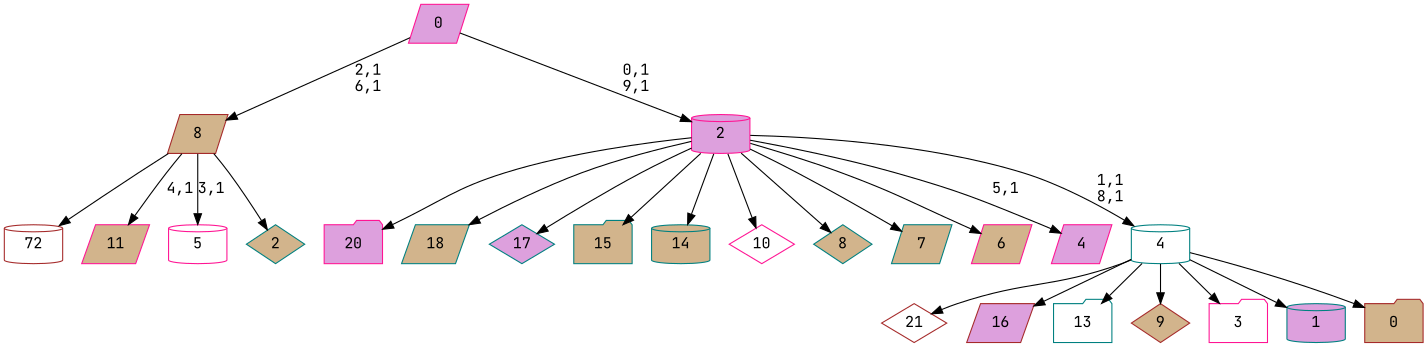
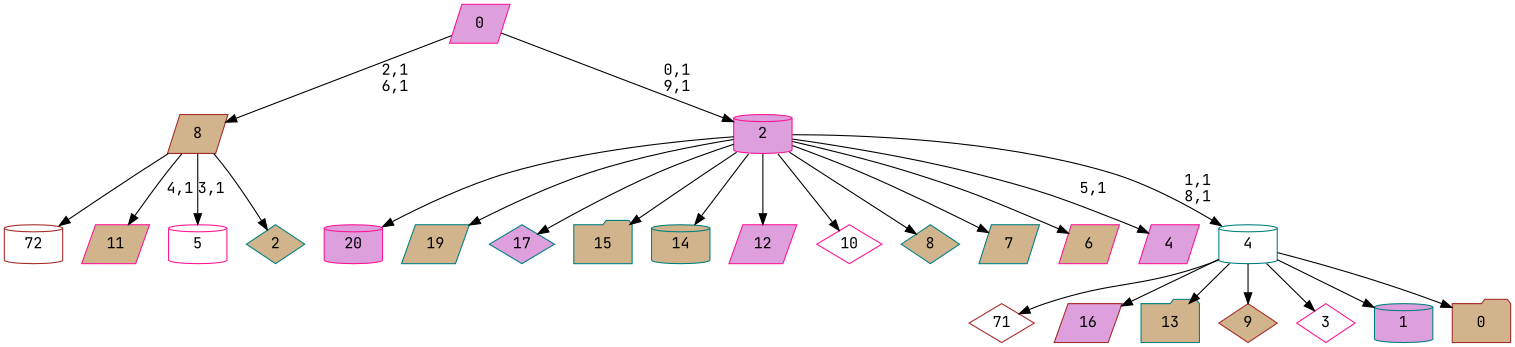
node "20": shape folder -> cylinder
node "18": label "18" -> "19"
node "12": added
node "21": label "21" -> "71"
node "13": fillcolor white -> tan
node "3": shape folder -> diamond
